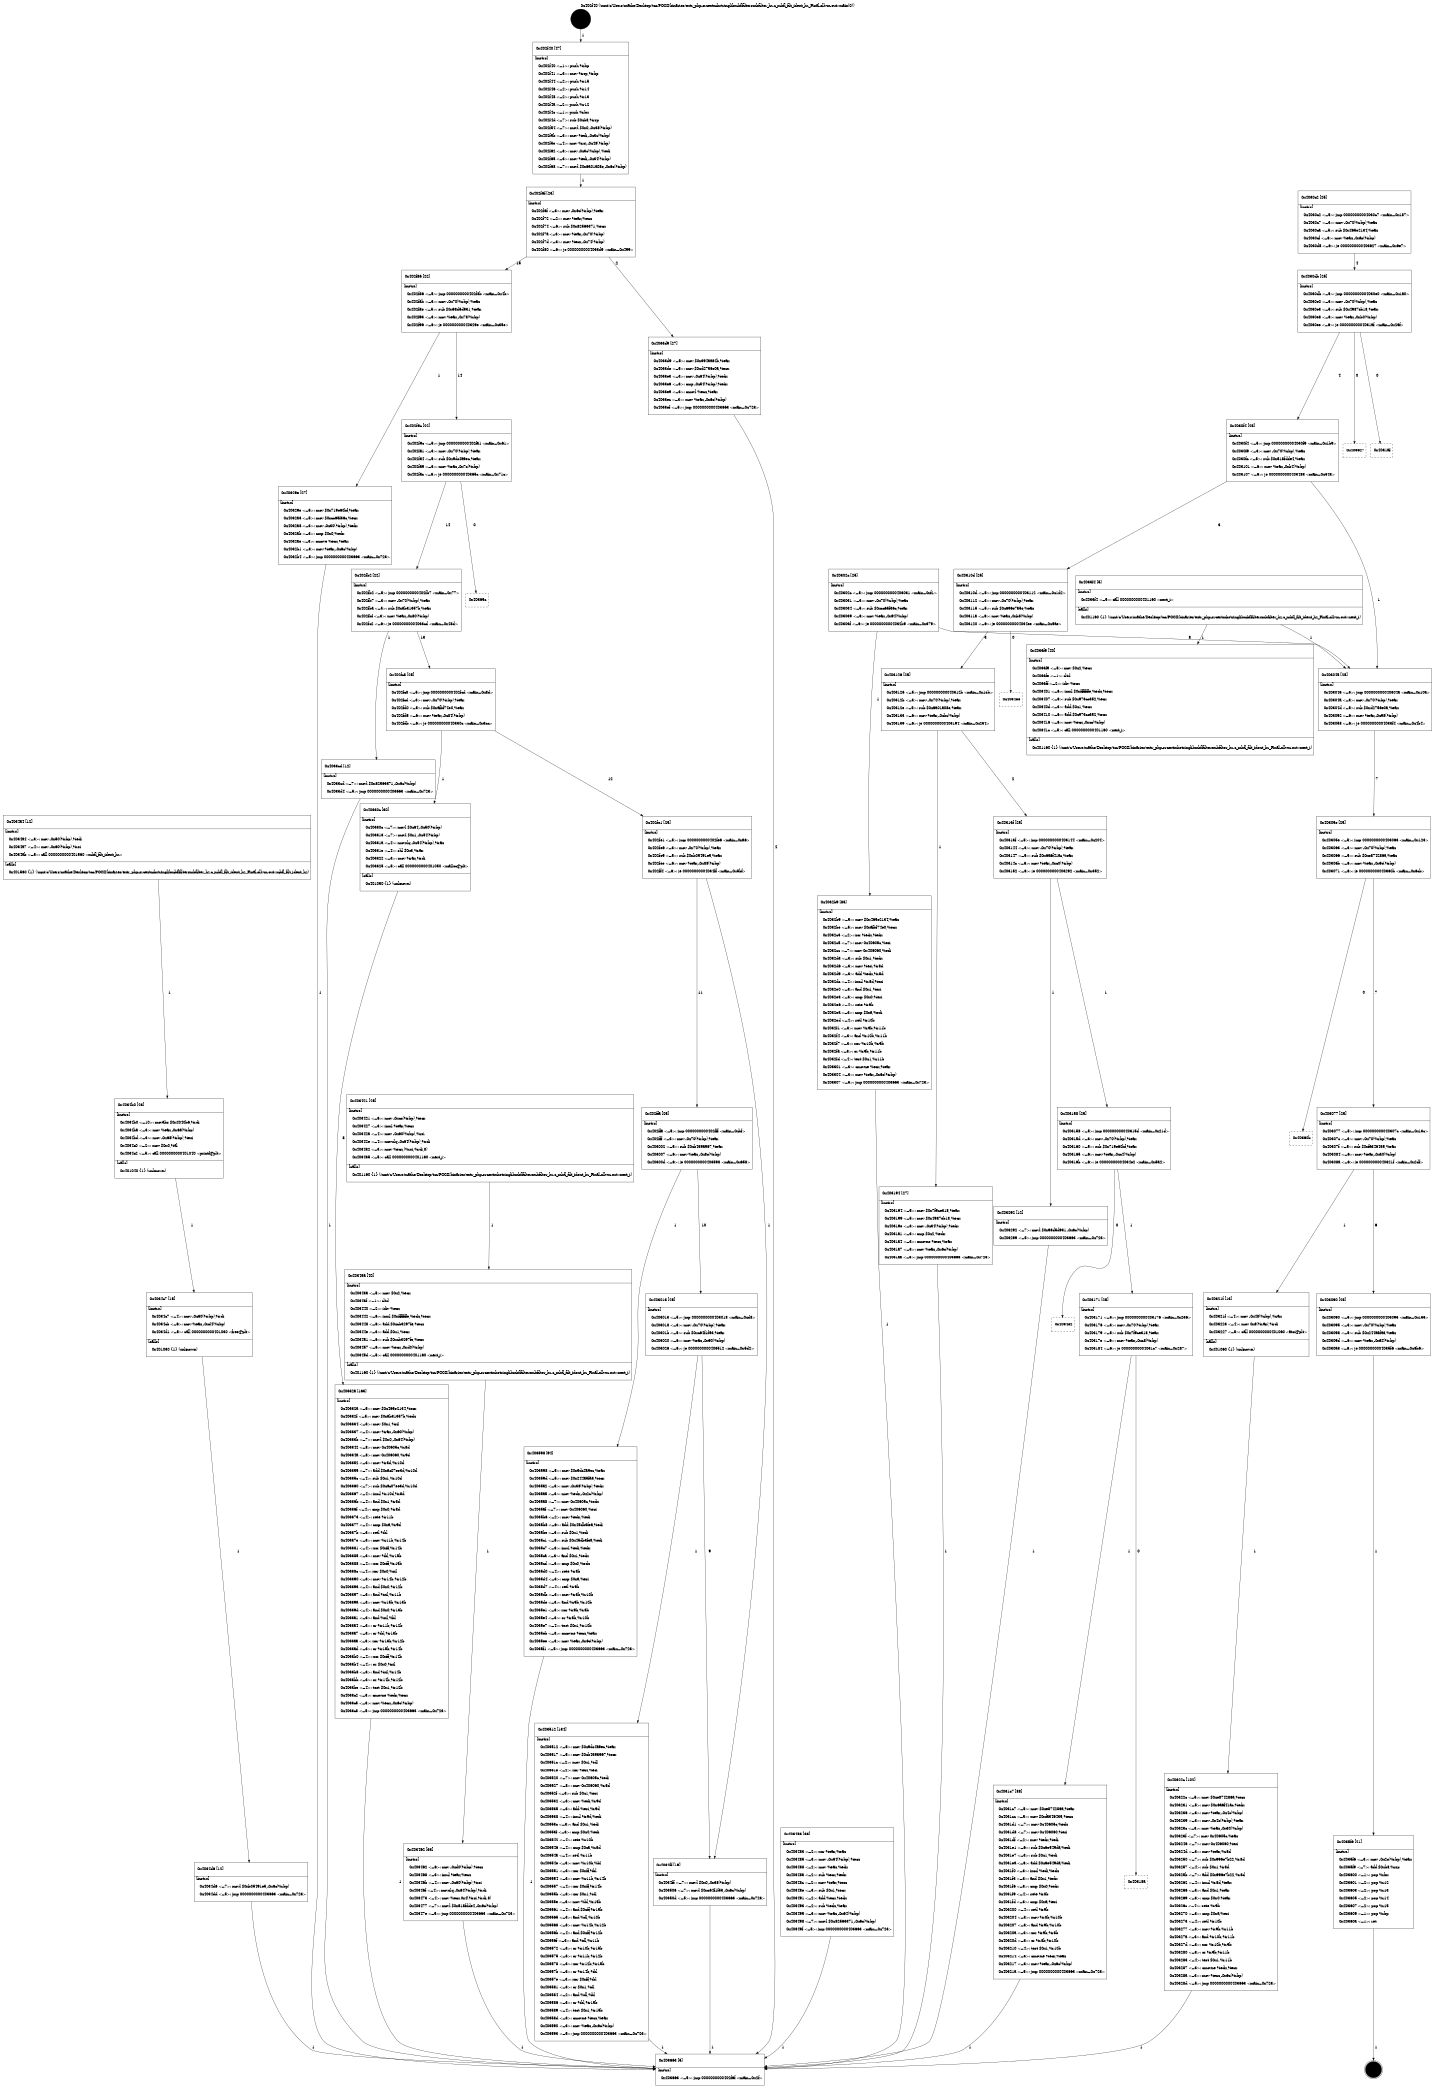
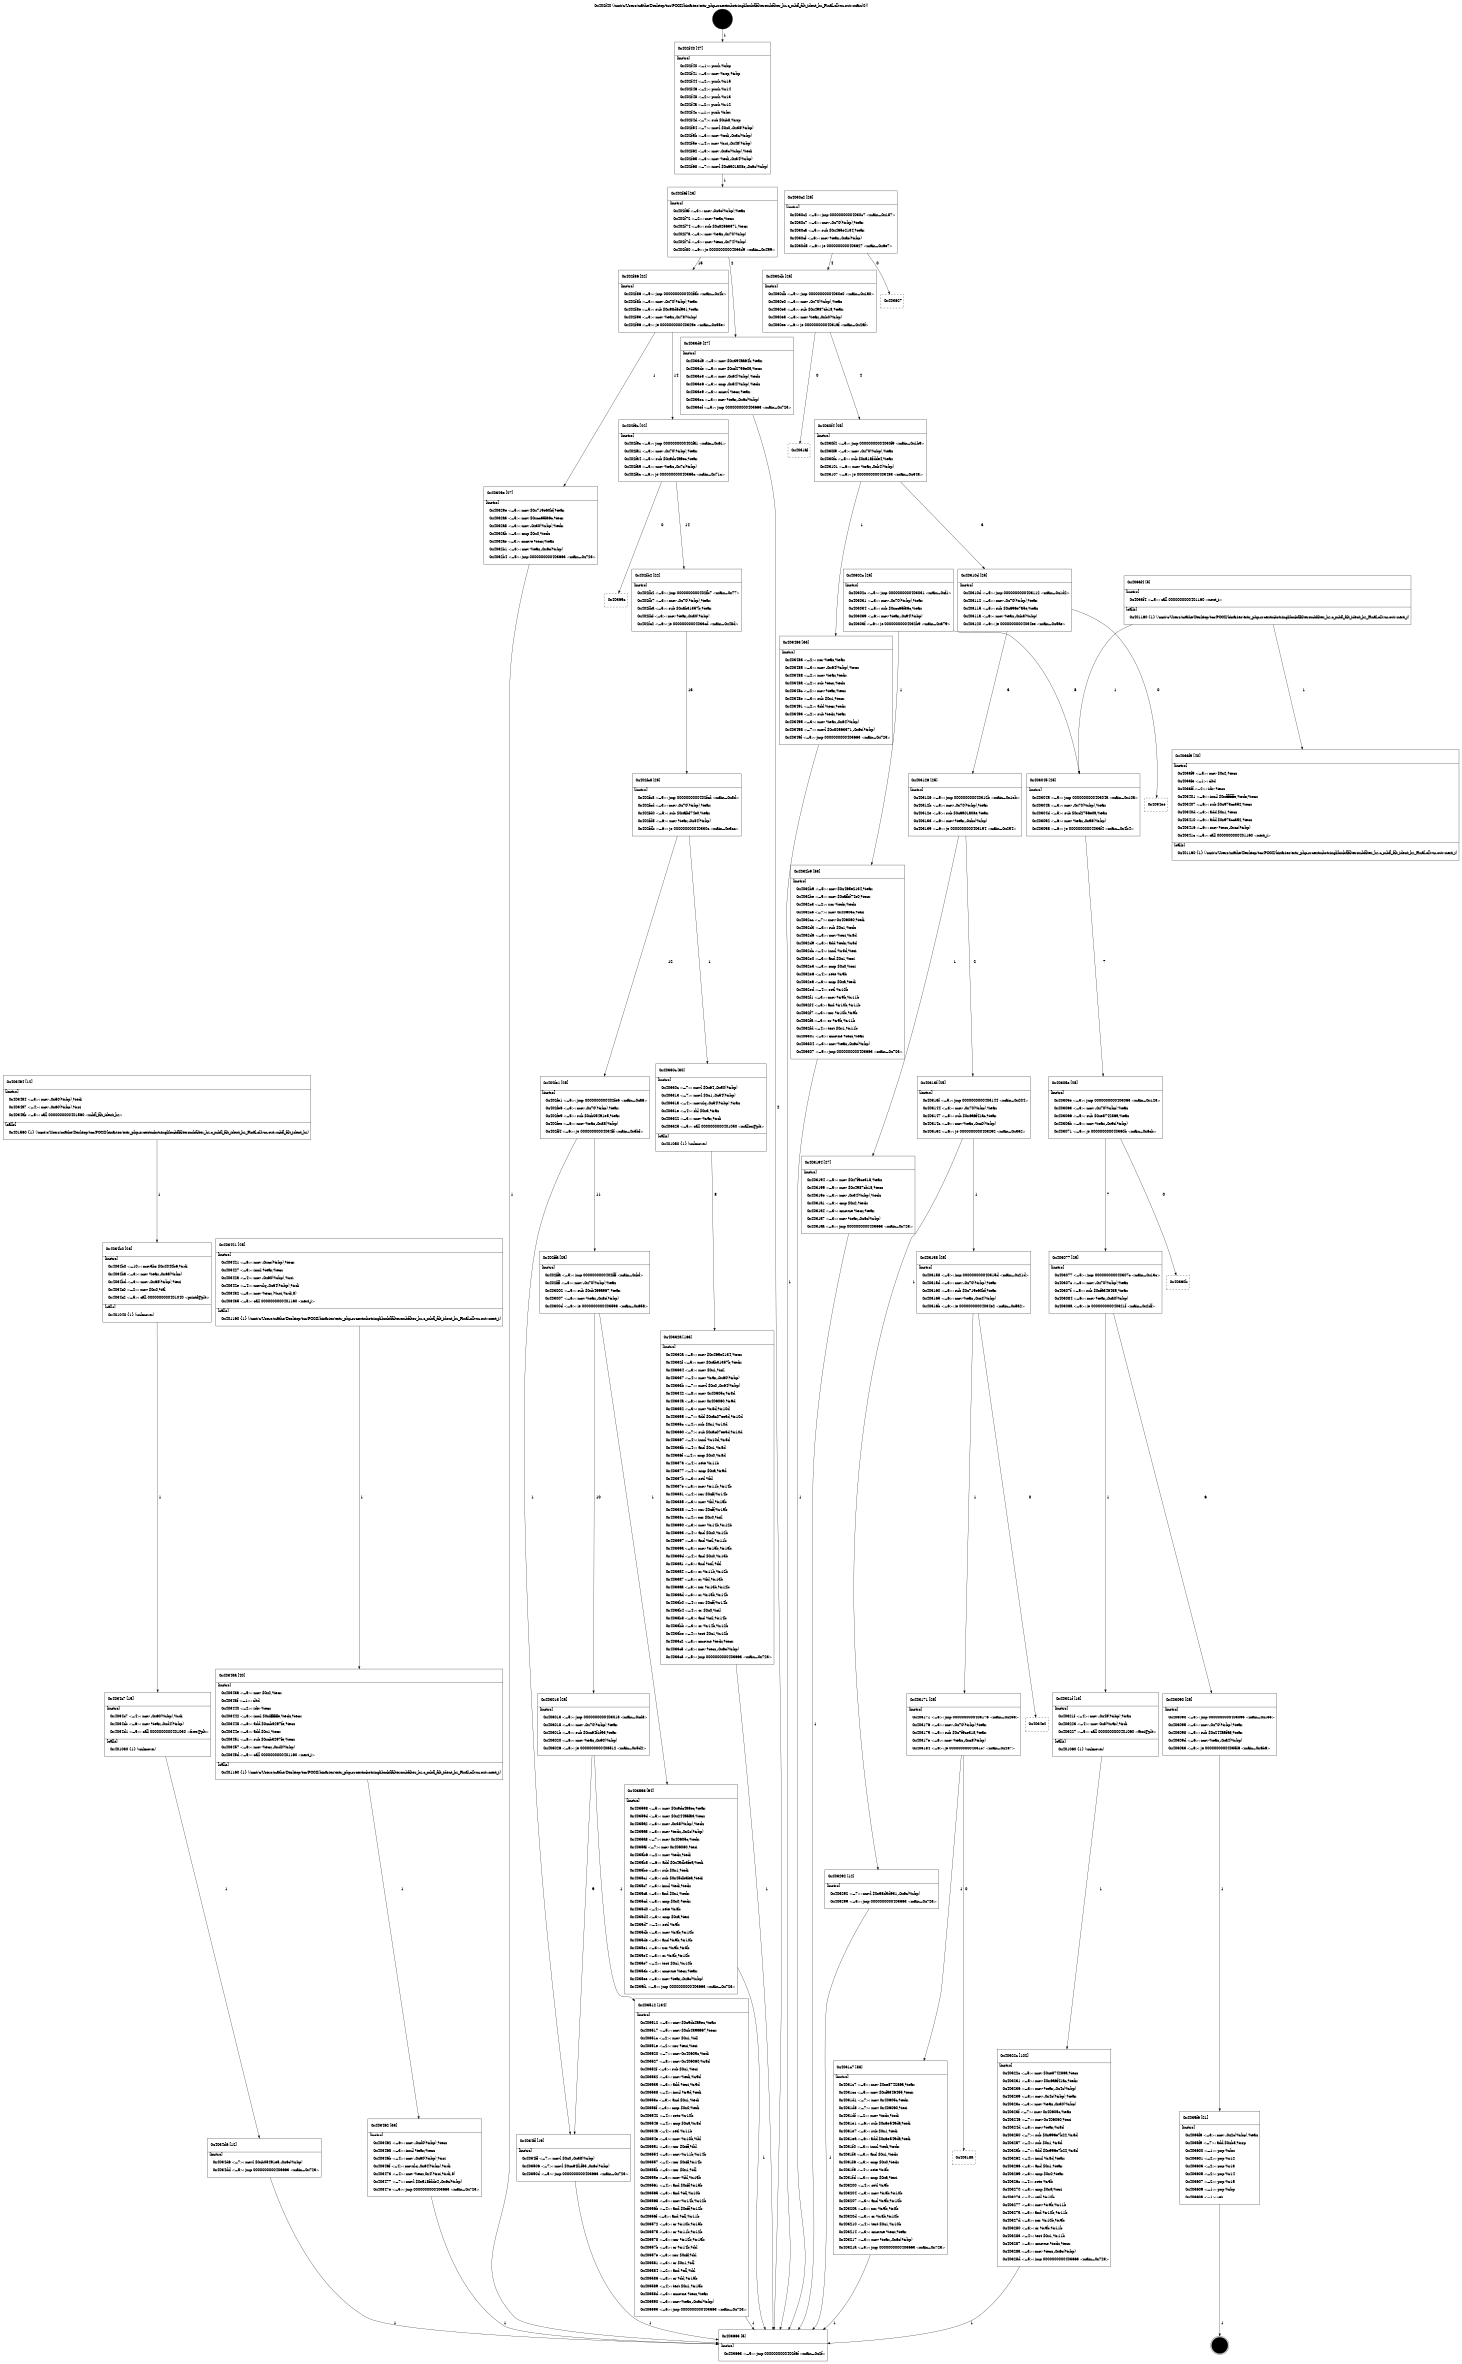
edge "0x4030db [25]" -> "0x403627": now "0x4030c2 [25]" -> "0x403627"
edge "0x4030f4 [25]" -> "0x403045 [25]": now "0x4030f4 [25]" -> "0x403483 [33]"
node "0x4033cd [12]": removed
